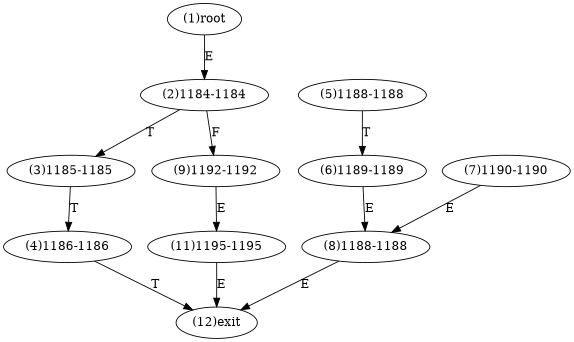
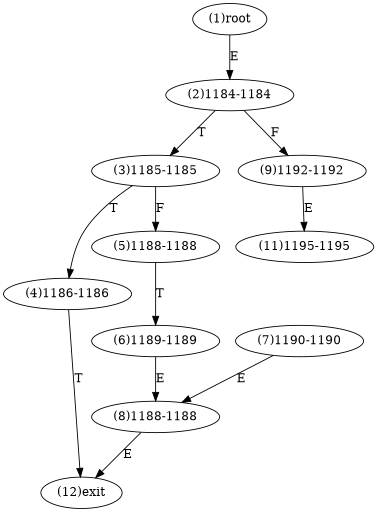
edge "(3)1185-1185" -> "(5)1188-1188": added, label "F"
edge "(11)1195-1195" -> "(12)exit": removed, label "E"
